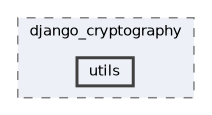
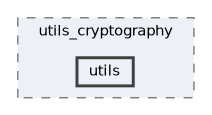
cluster "django_cryptography": label "django_cryptography" -> "utils_cryptography"
